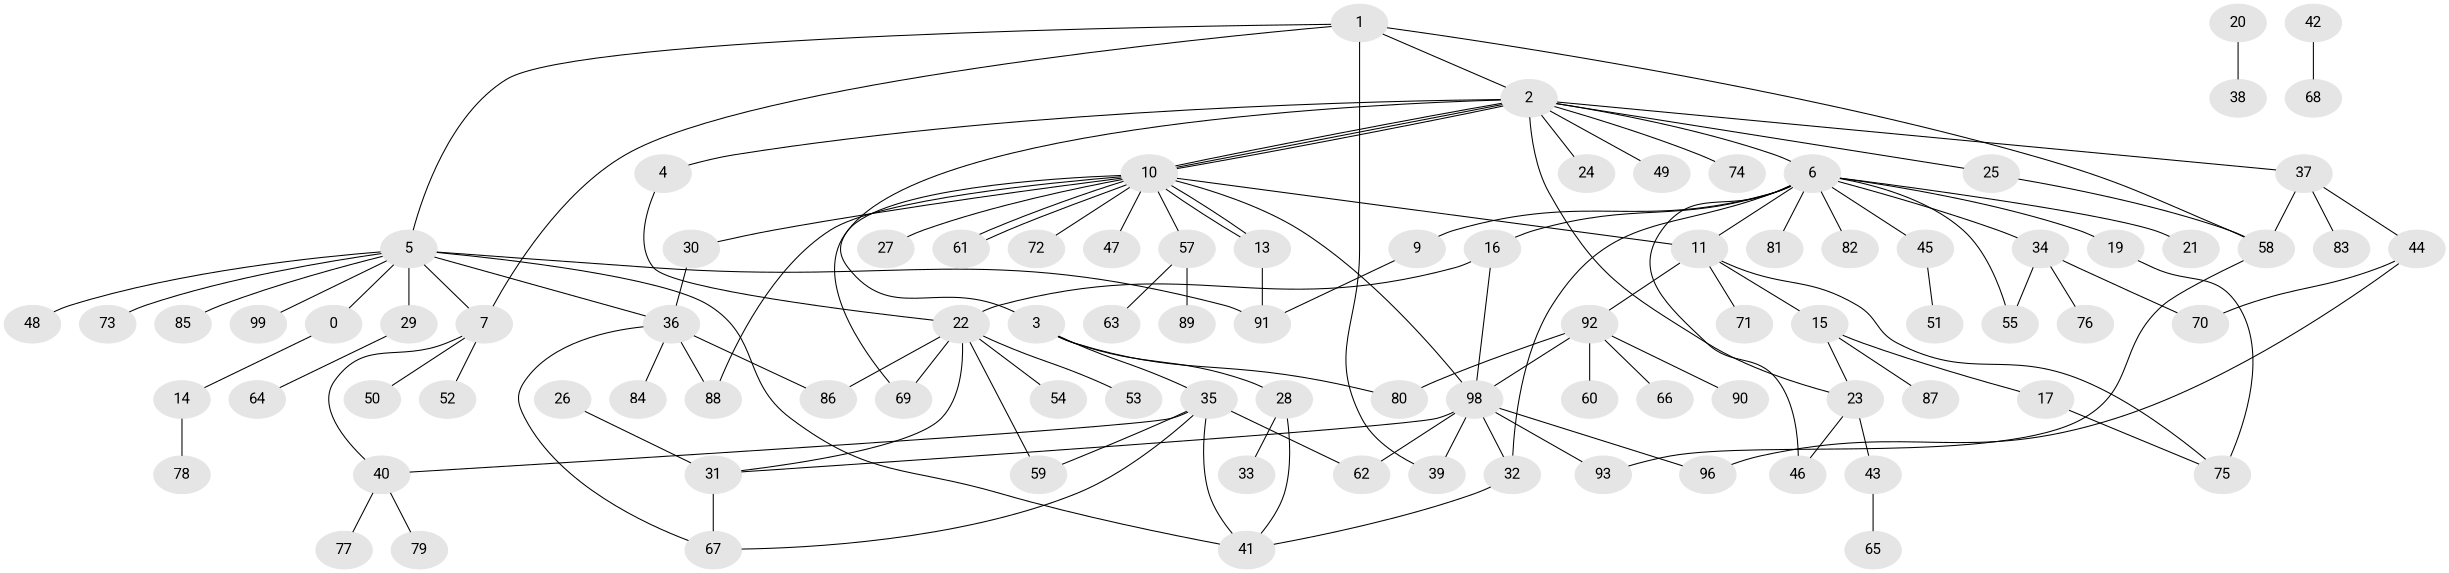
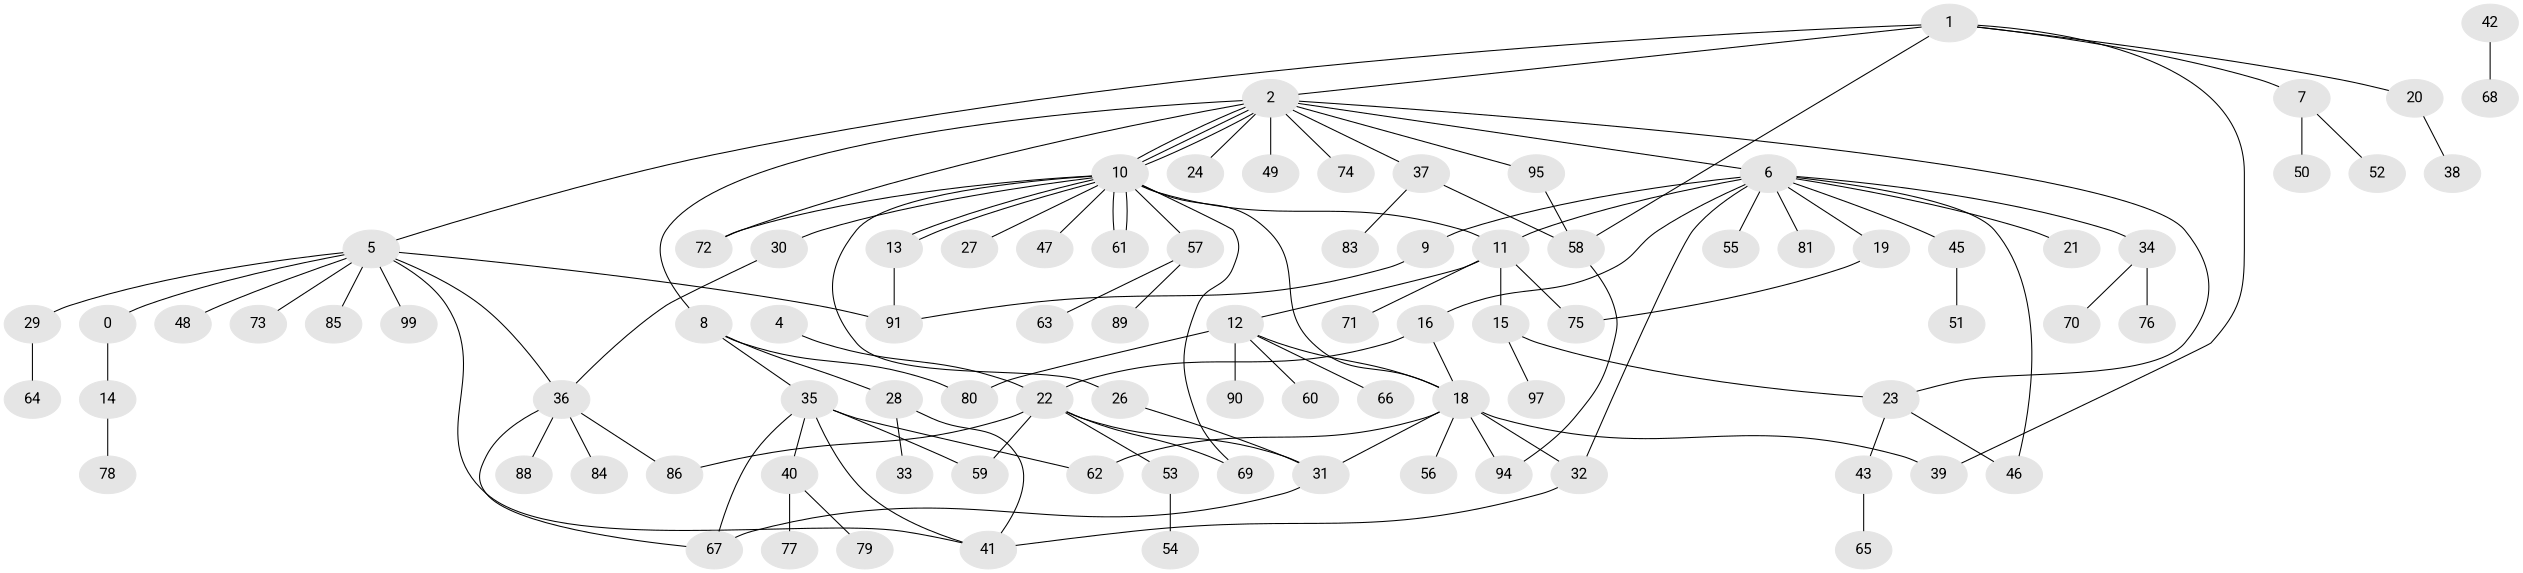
edge "1" -- "20": added
edge "2" -- "4": now "2" -- "72"
node "25": label "25" -> "95"
edge "10" -- "88": now "10" -- "26"
node "82": removed
node "44": removed
edge "5" -- "7": removed
edge "34" -- "55": removed
node "3": label "3" -> "8"
node "92": label "92" -> "12"
edge "22" -- "54": now "53" -- "54"
edge "7" -- "40": removed
node "98": label "98" -> "18"
node "87": label "87" -> "97"
node "17": removed
node "93": label "93" -> "94"
node "96": label "96" -> "56"
